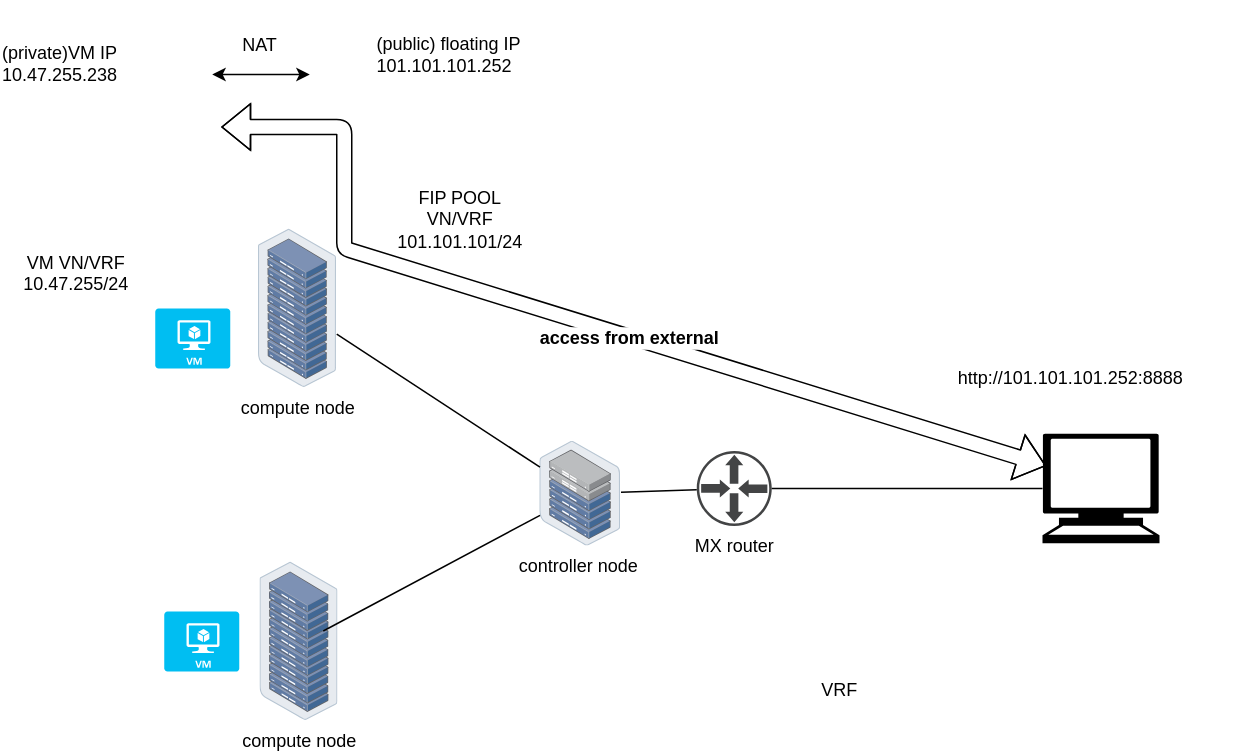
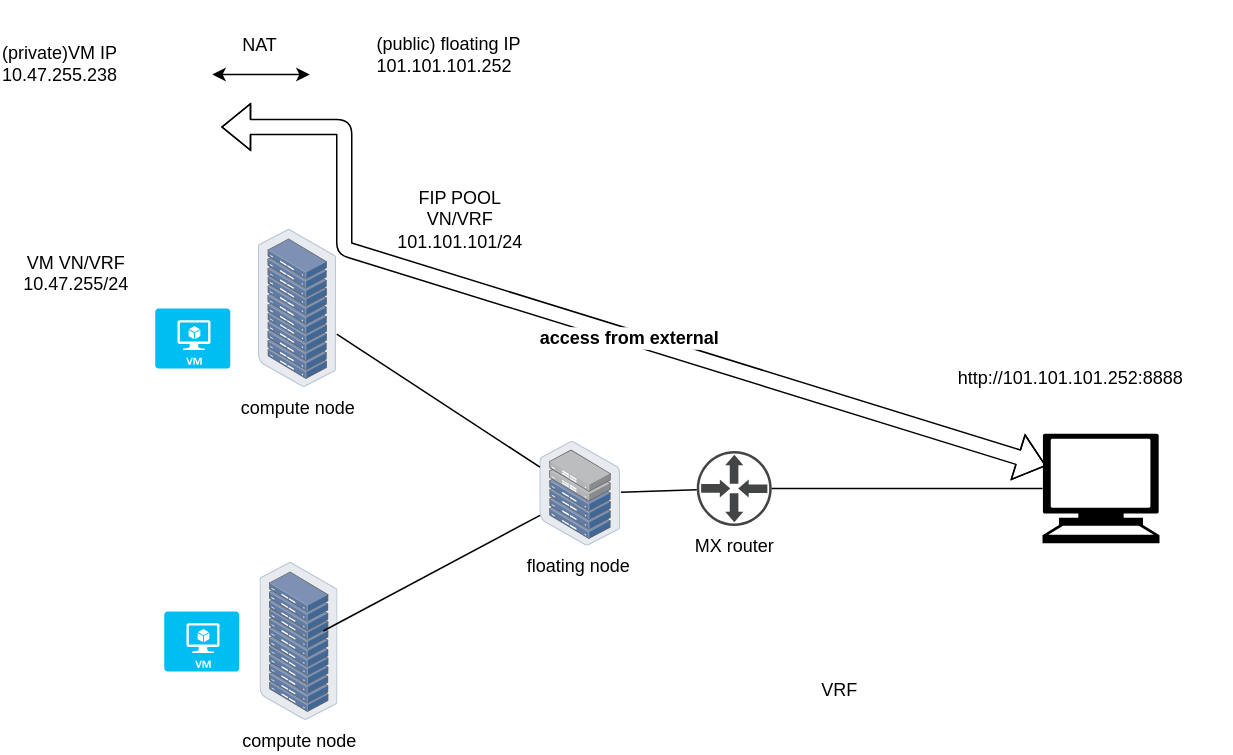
node "controller node": label "controller node" -> "floating node"
